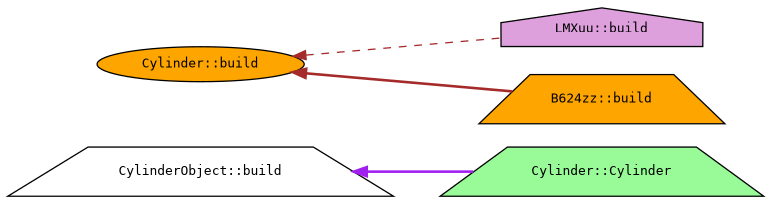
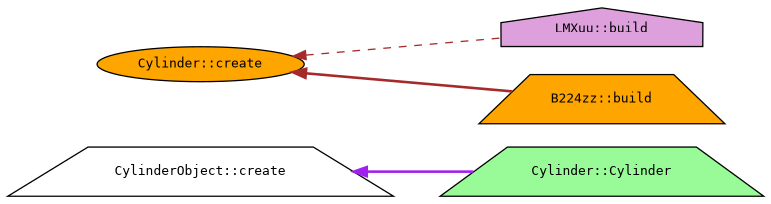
node "Cylinder::build": label "Cylinder::build" -> "Cylinder::create"
node "B624zz::build": label "B624zz::build" -> "B224zz::build"
node "CylinderObject::build": label "CylinderObject::build" -> "CylinderObject::create"
